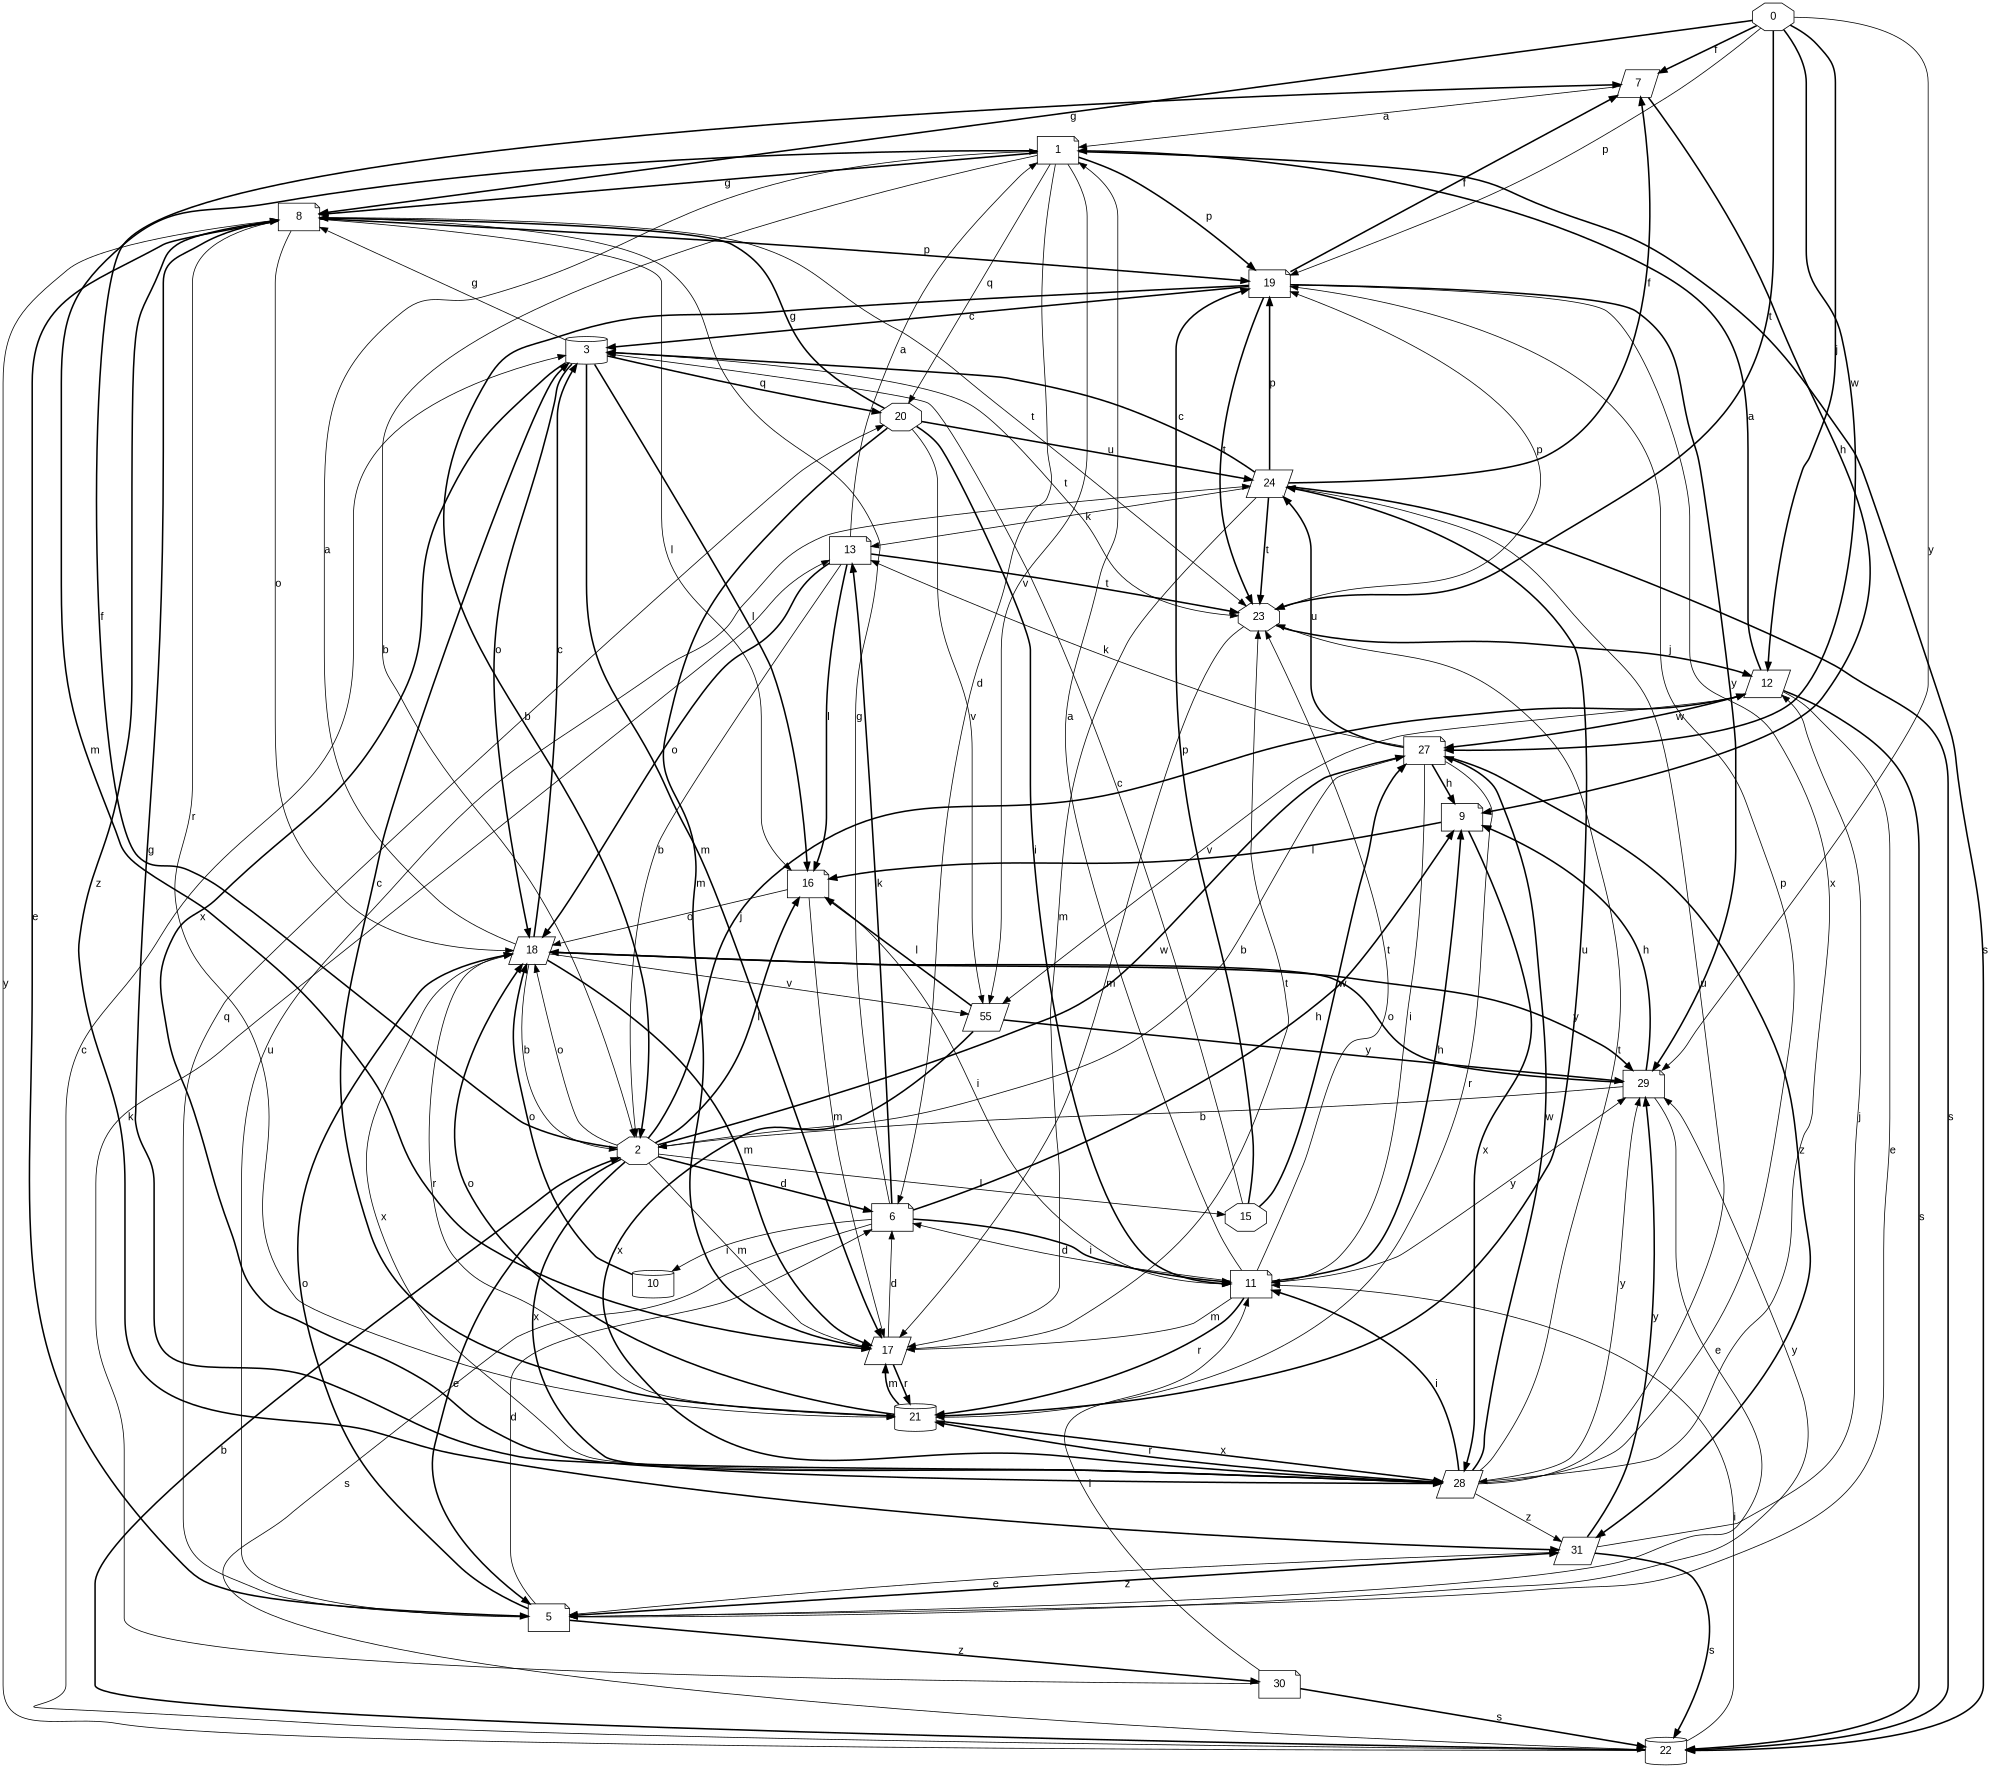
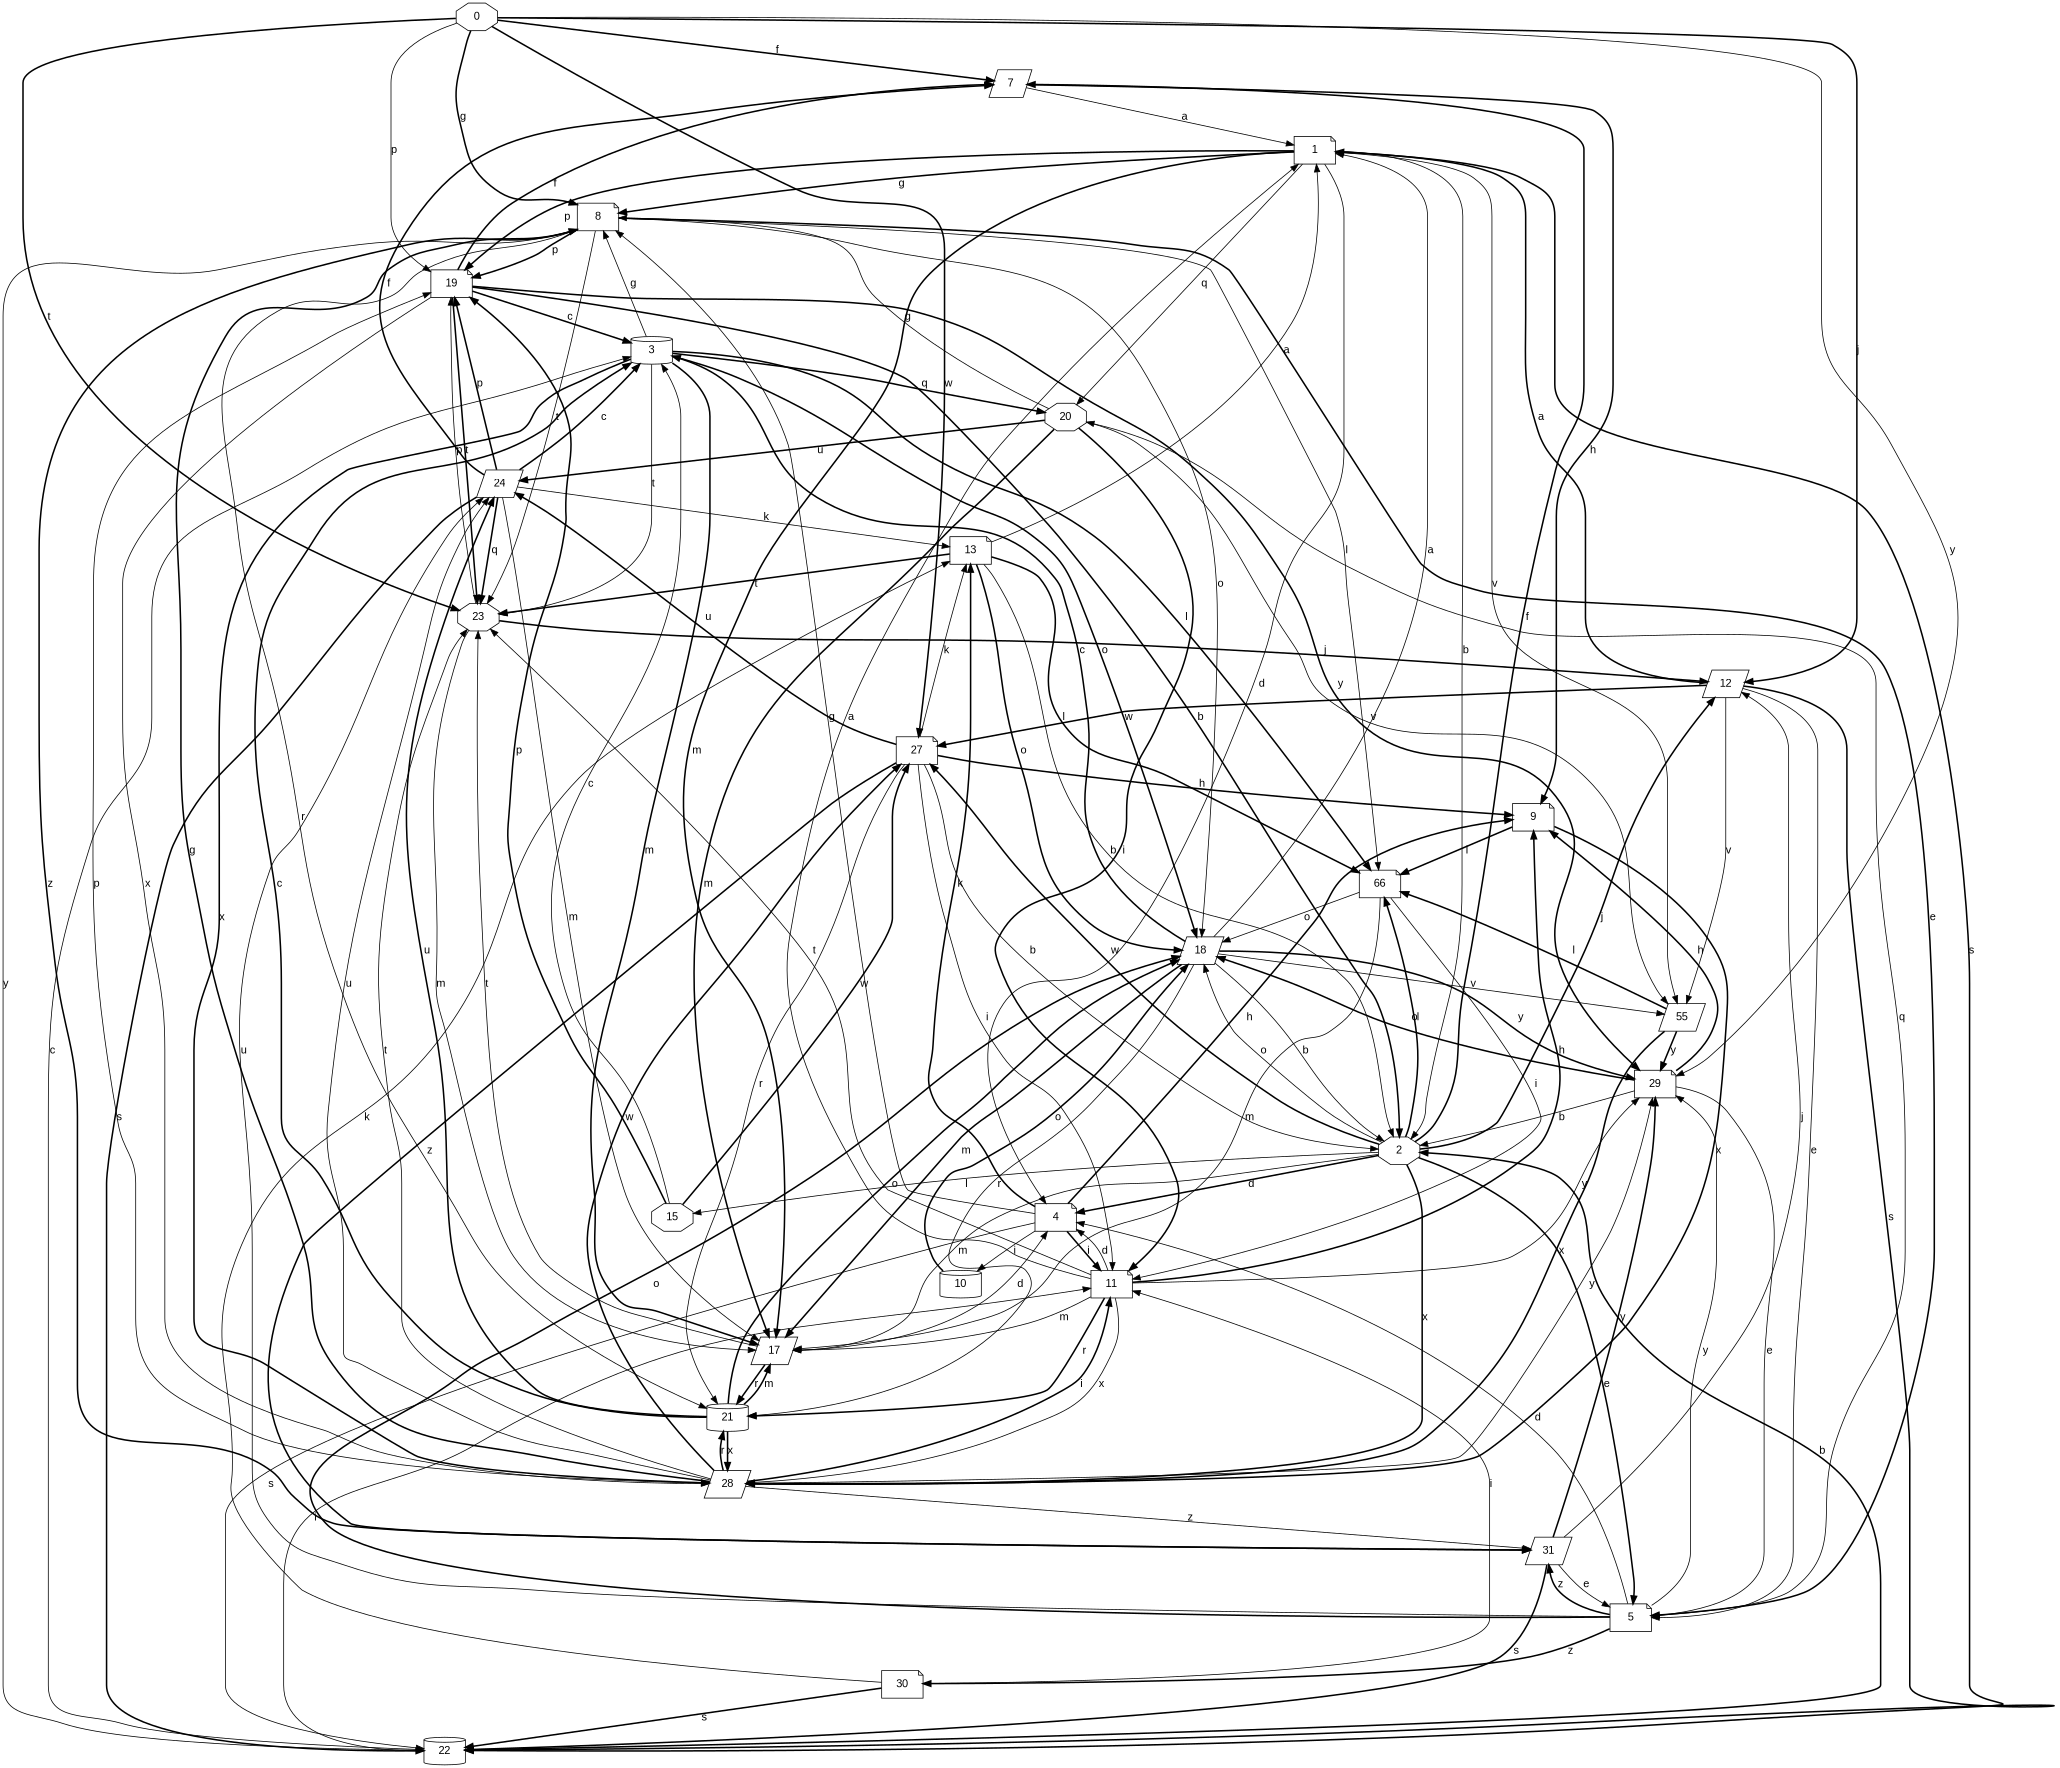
edge "20" -> "8": style bold -> solid
edge "24" -> "23": label "t" -> "q"
node "16": label "16" -> "66"
node "6": label "6" -> "4"
edge "18" -> "28": now "11" -> "28"
